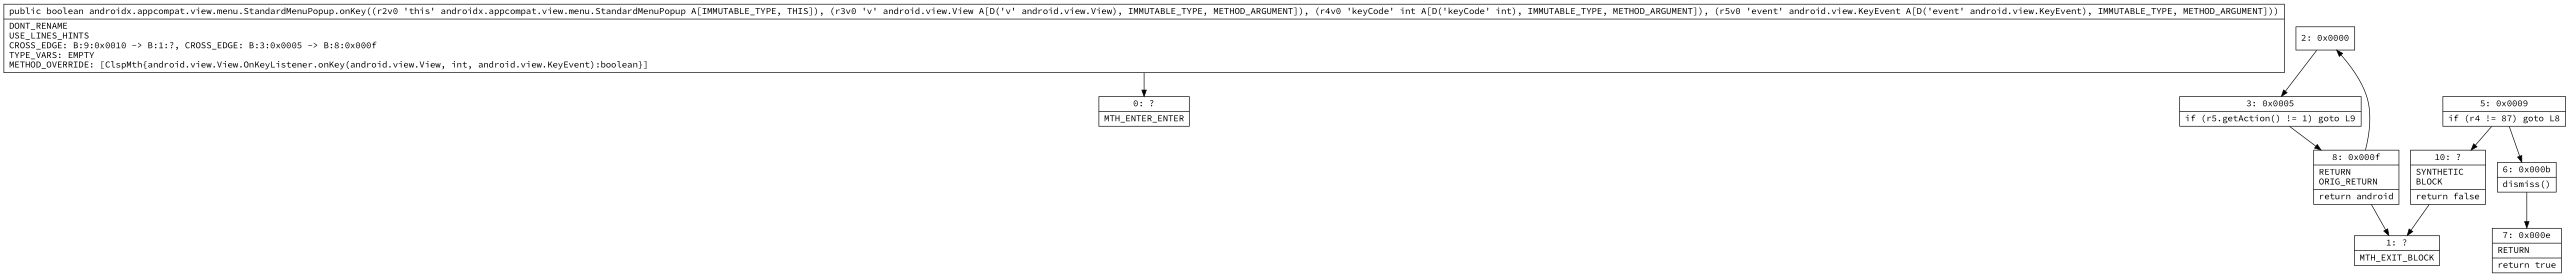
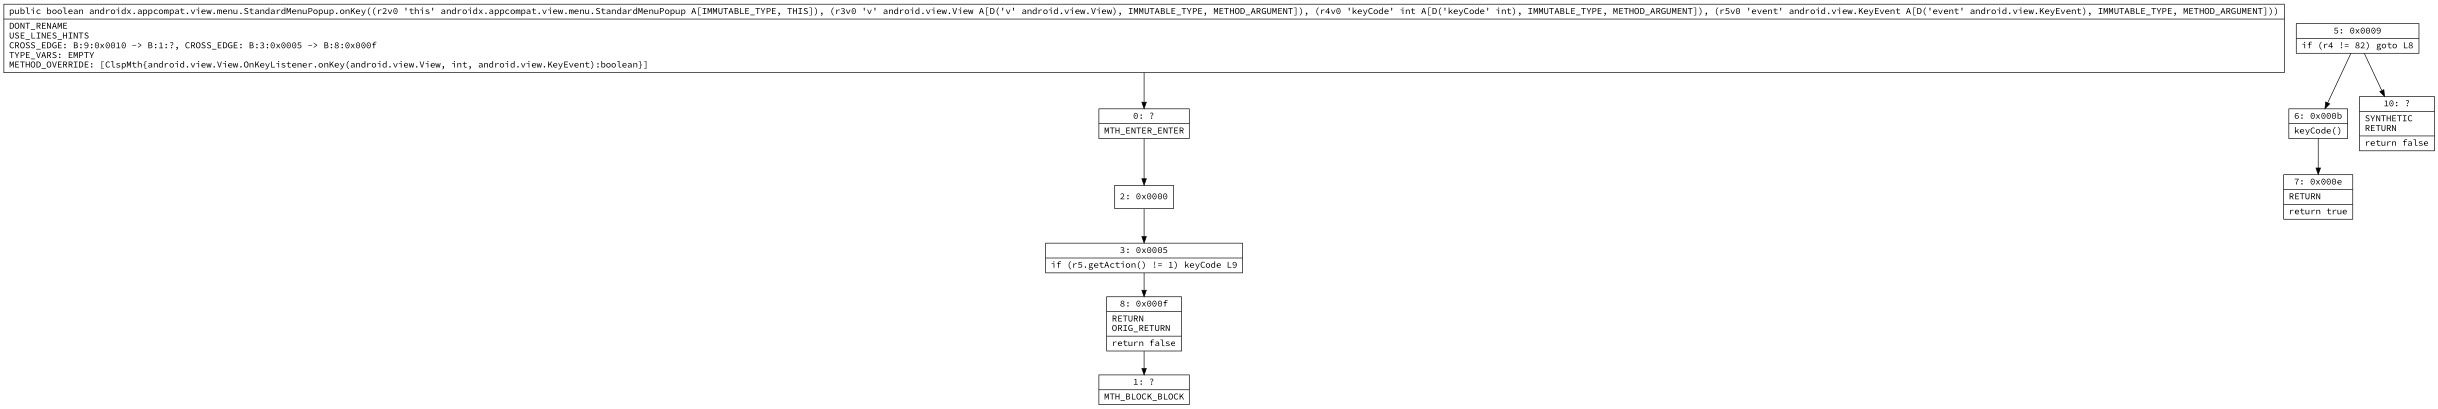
edge "8: 0x000f" -> "2: 0x0000": now "0: ?" -> "2: 0x0000"
node "3: 0x0005": text "if (r5.getAction() != 1) goto L9" -> "if (r5.getAction() != 1) keyCode L9"
node "5: 0x0009": text "if (r4 != 87) goto L8" -> "if (r4 != 82) goto L8"
node "10: ?": text "BLOCK" -> "RETURN"
node "6: 0x000b": text "dismiss()" -> "keyCode()"
node "8: 0x000f": text "return android" -> "return false"
edge "10: ?" -> "1: ?": removed
node "1: ?": text "MTH_EXIT_BLOCK" -> "MTH_BLOCK_BLOCK"
